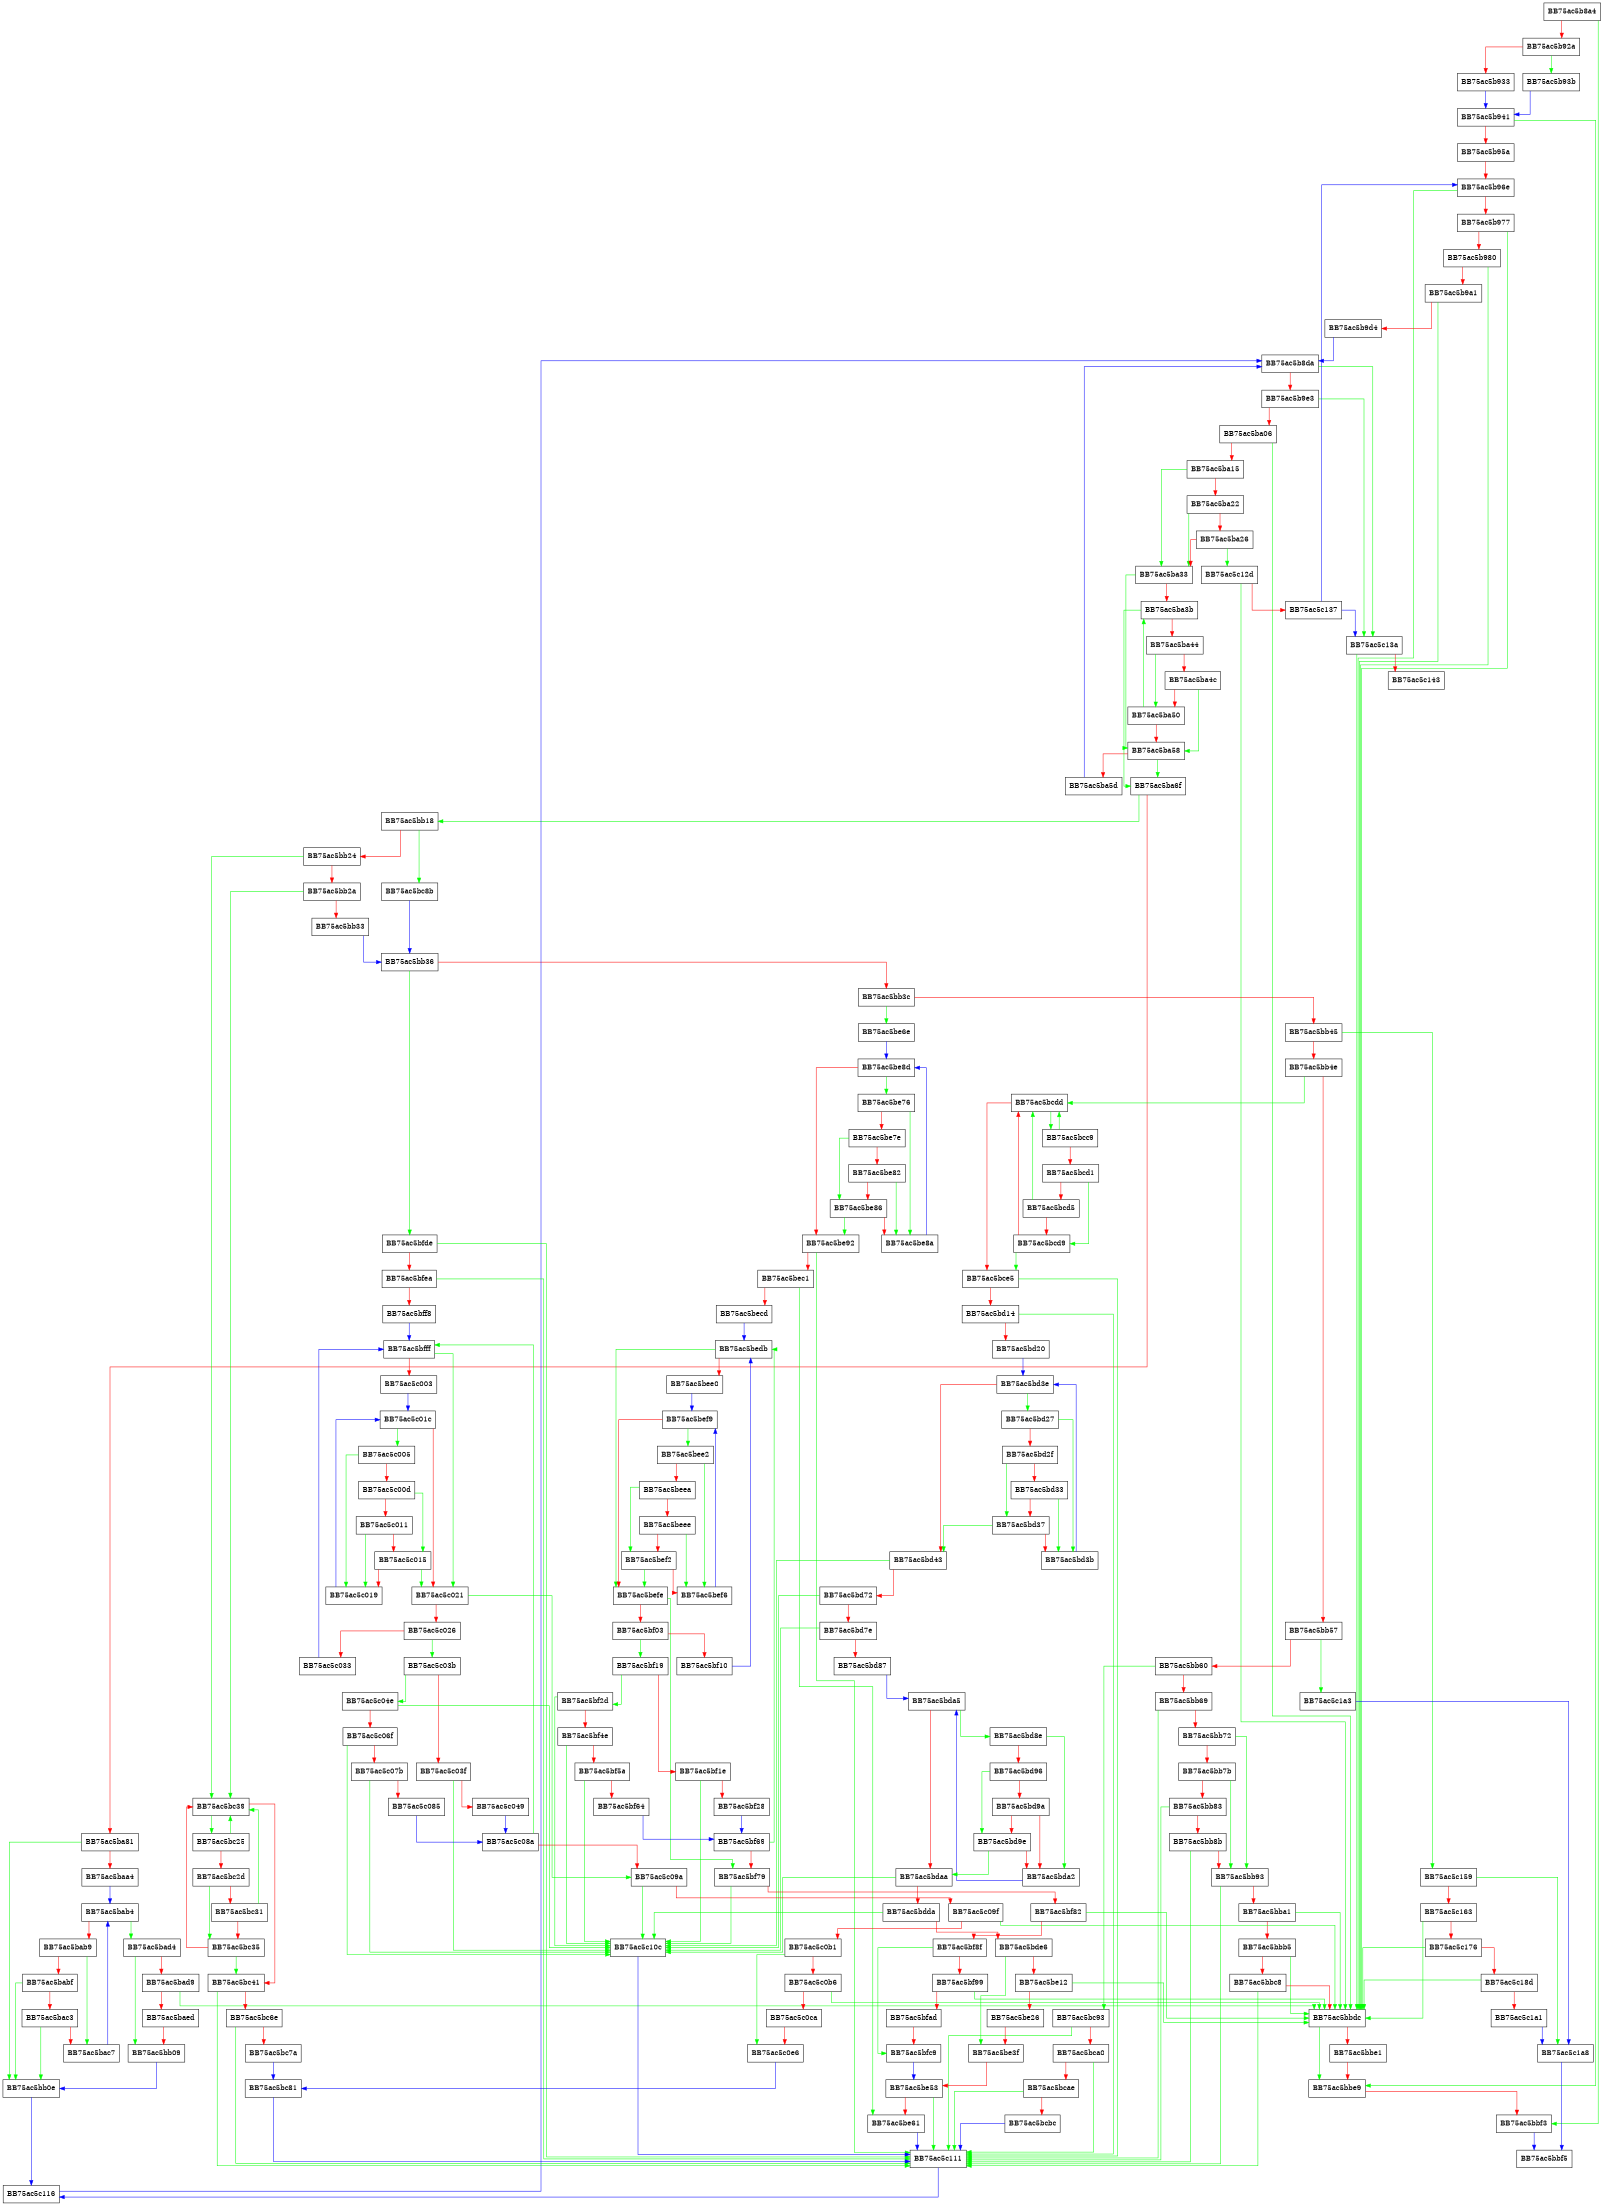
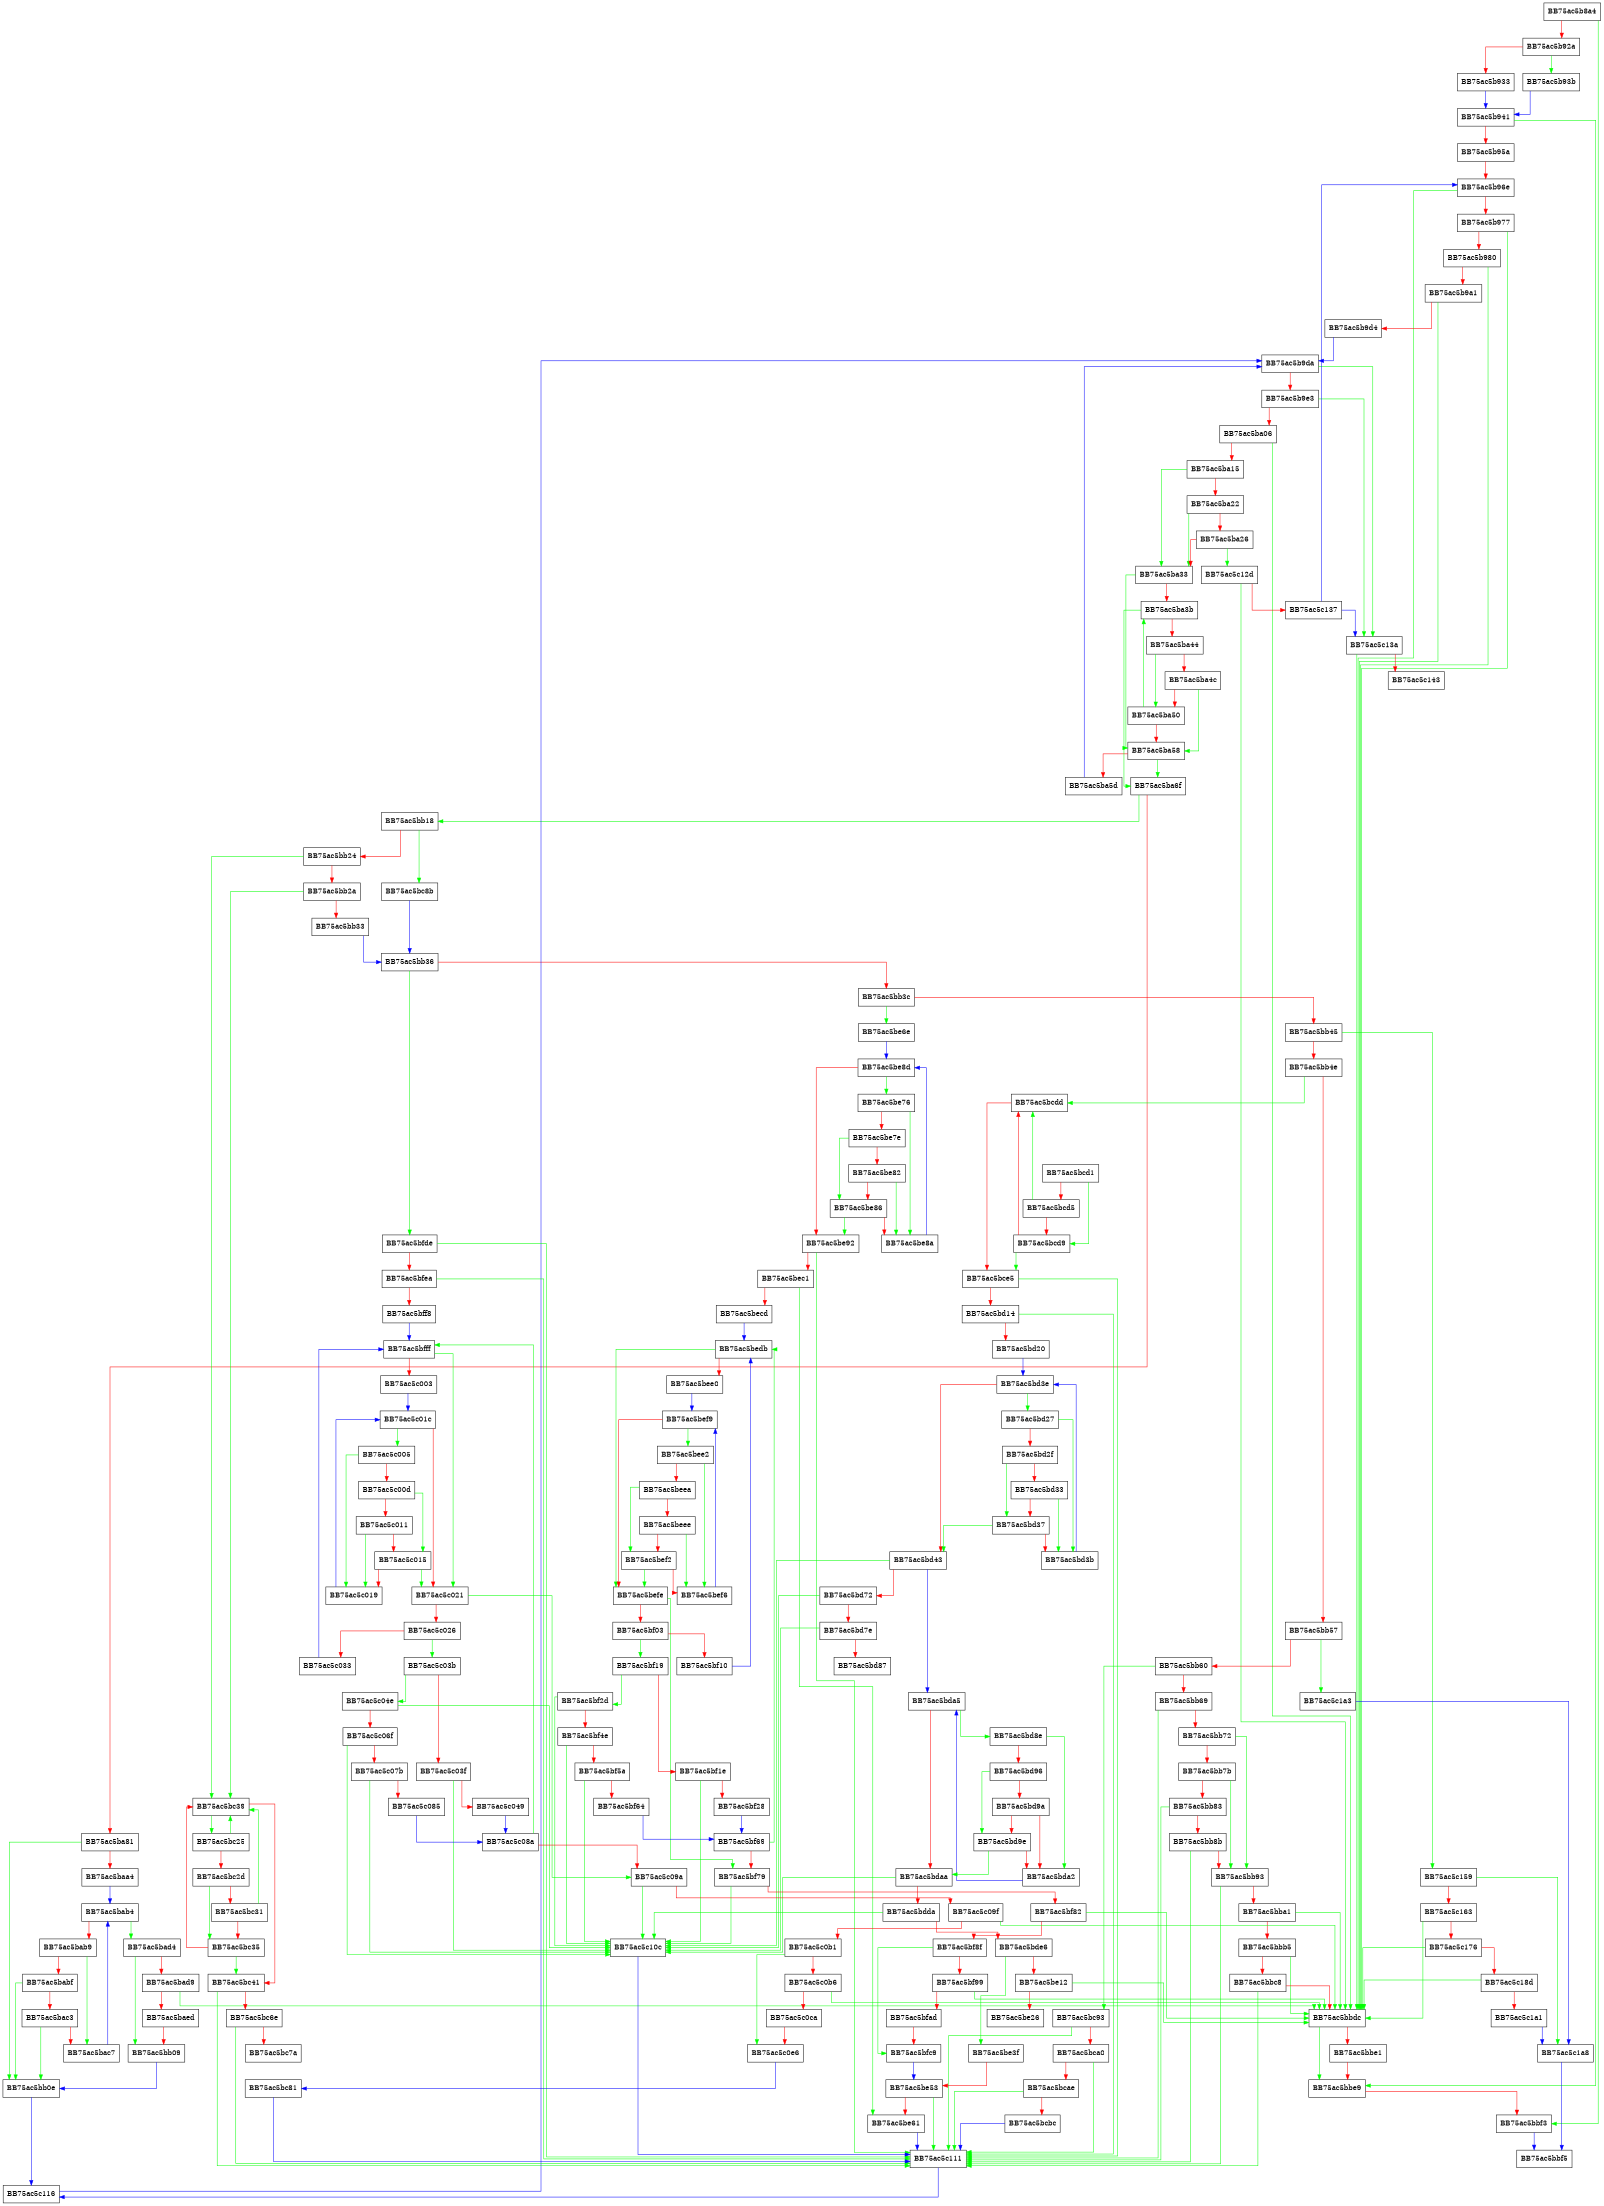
node "BB75ac5b8da": label "BB75ac5b8da" -> "BB75ac5b9da"
node "BB75ac5bcc9": removed
edge "BB75ac5bd87" -> "BB75ac5bda5": now "BB75ac5bd43" -> "BB75ac5bda5"
edge "BB75ac5be26" -> "BB75ac5be3f": removed
edge "BB75ac5bc7a" -> "BB75ac5bc81": removed
